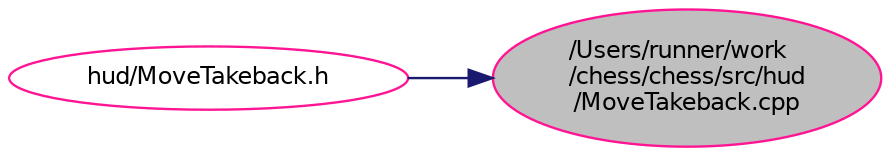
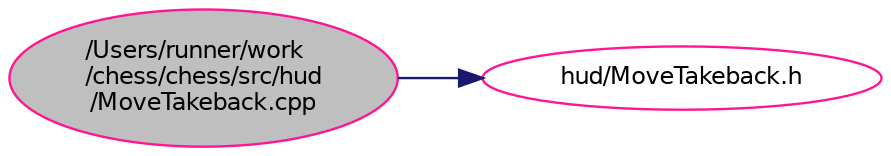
edge "hud/MoveTakeback.h" -> "/Users/runner/work /chess/chess/src/hud /MoveTakeback.cpp": reversed
